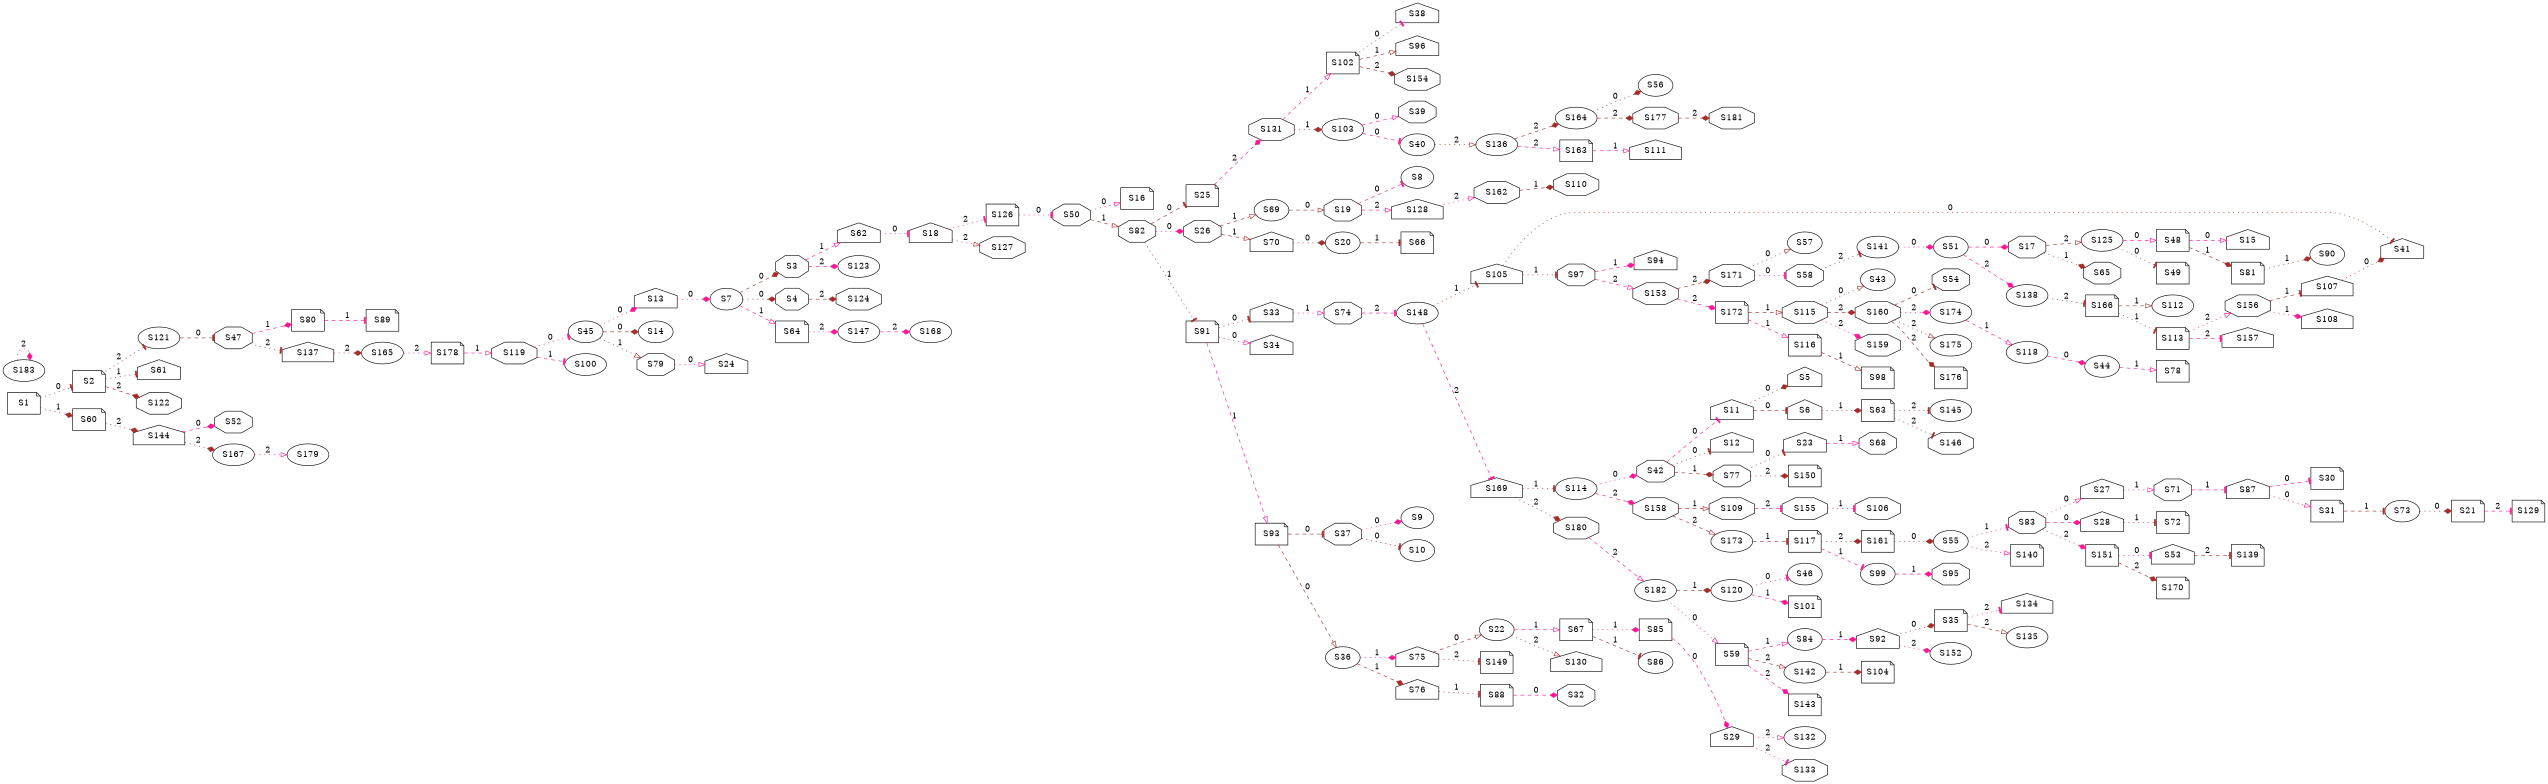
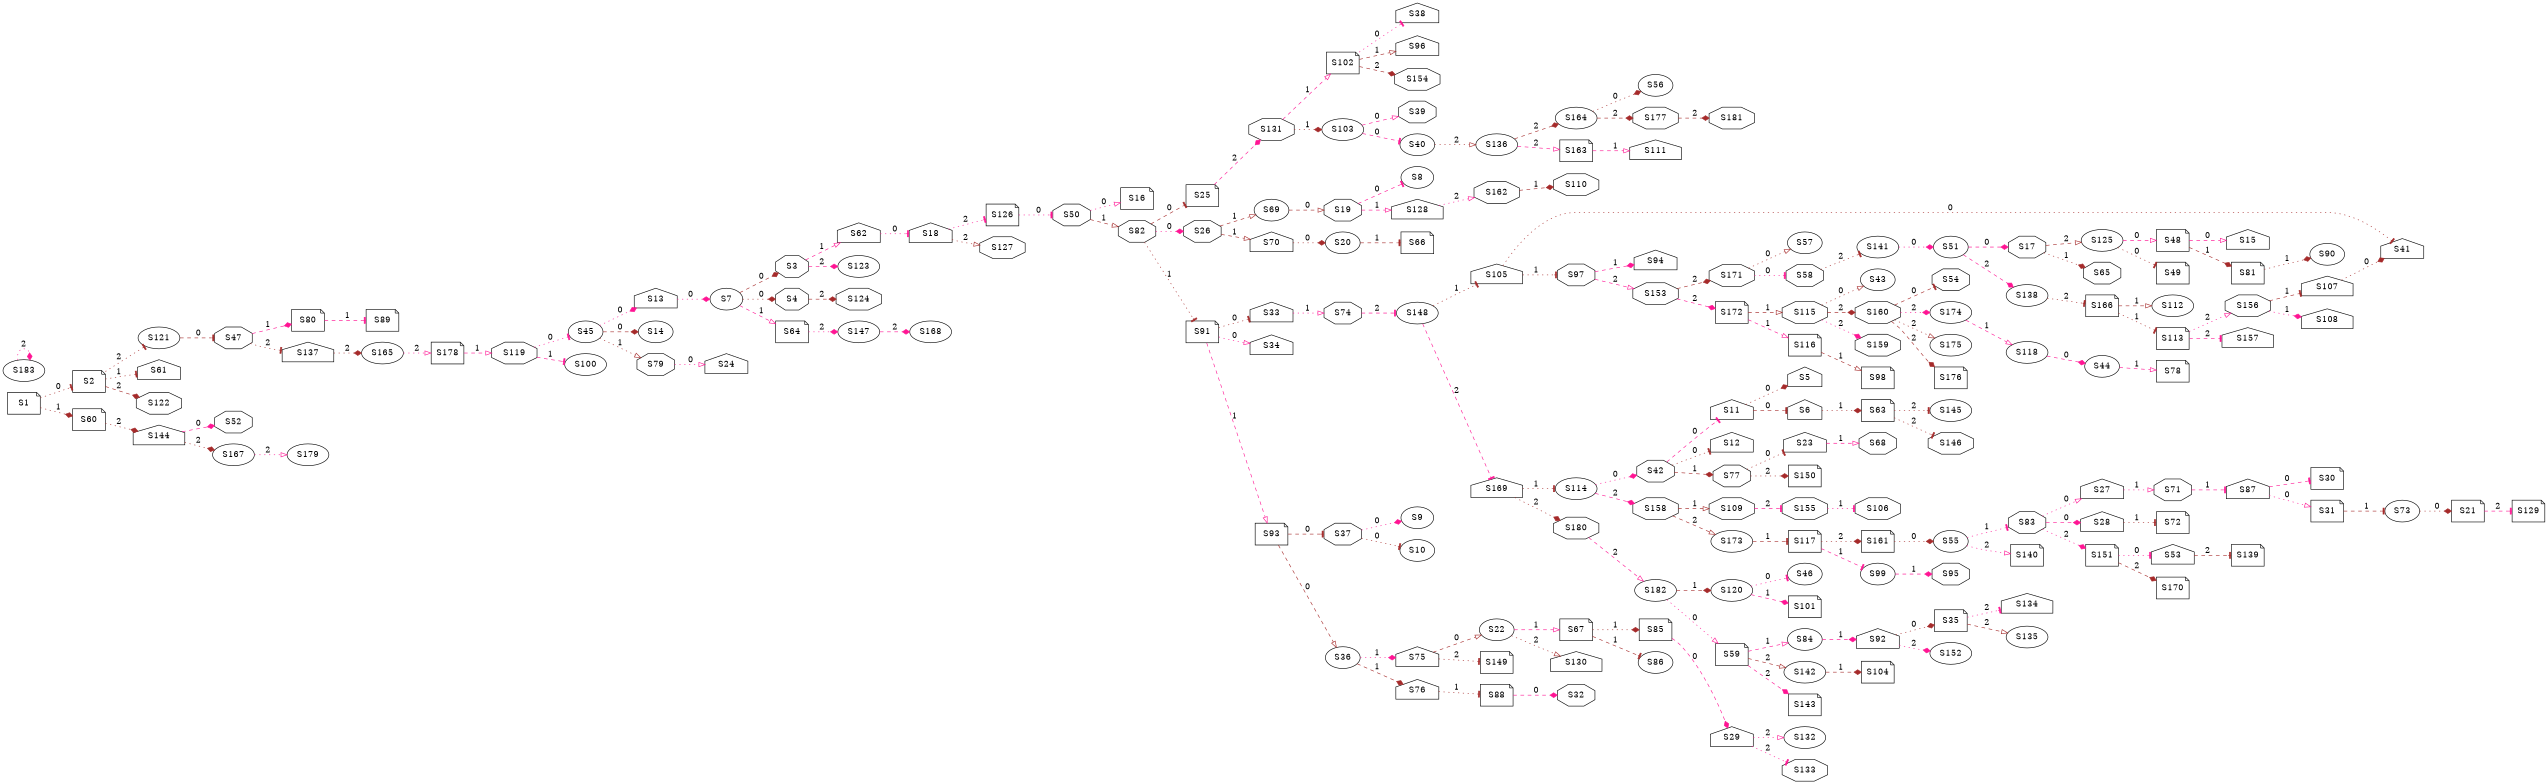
edge "S19" -> "S128": label "2" -> "1"
edge "S67" -> "S85": color deeppink -> brown
